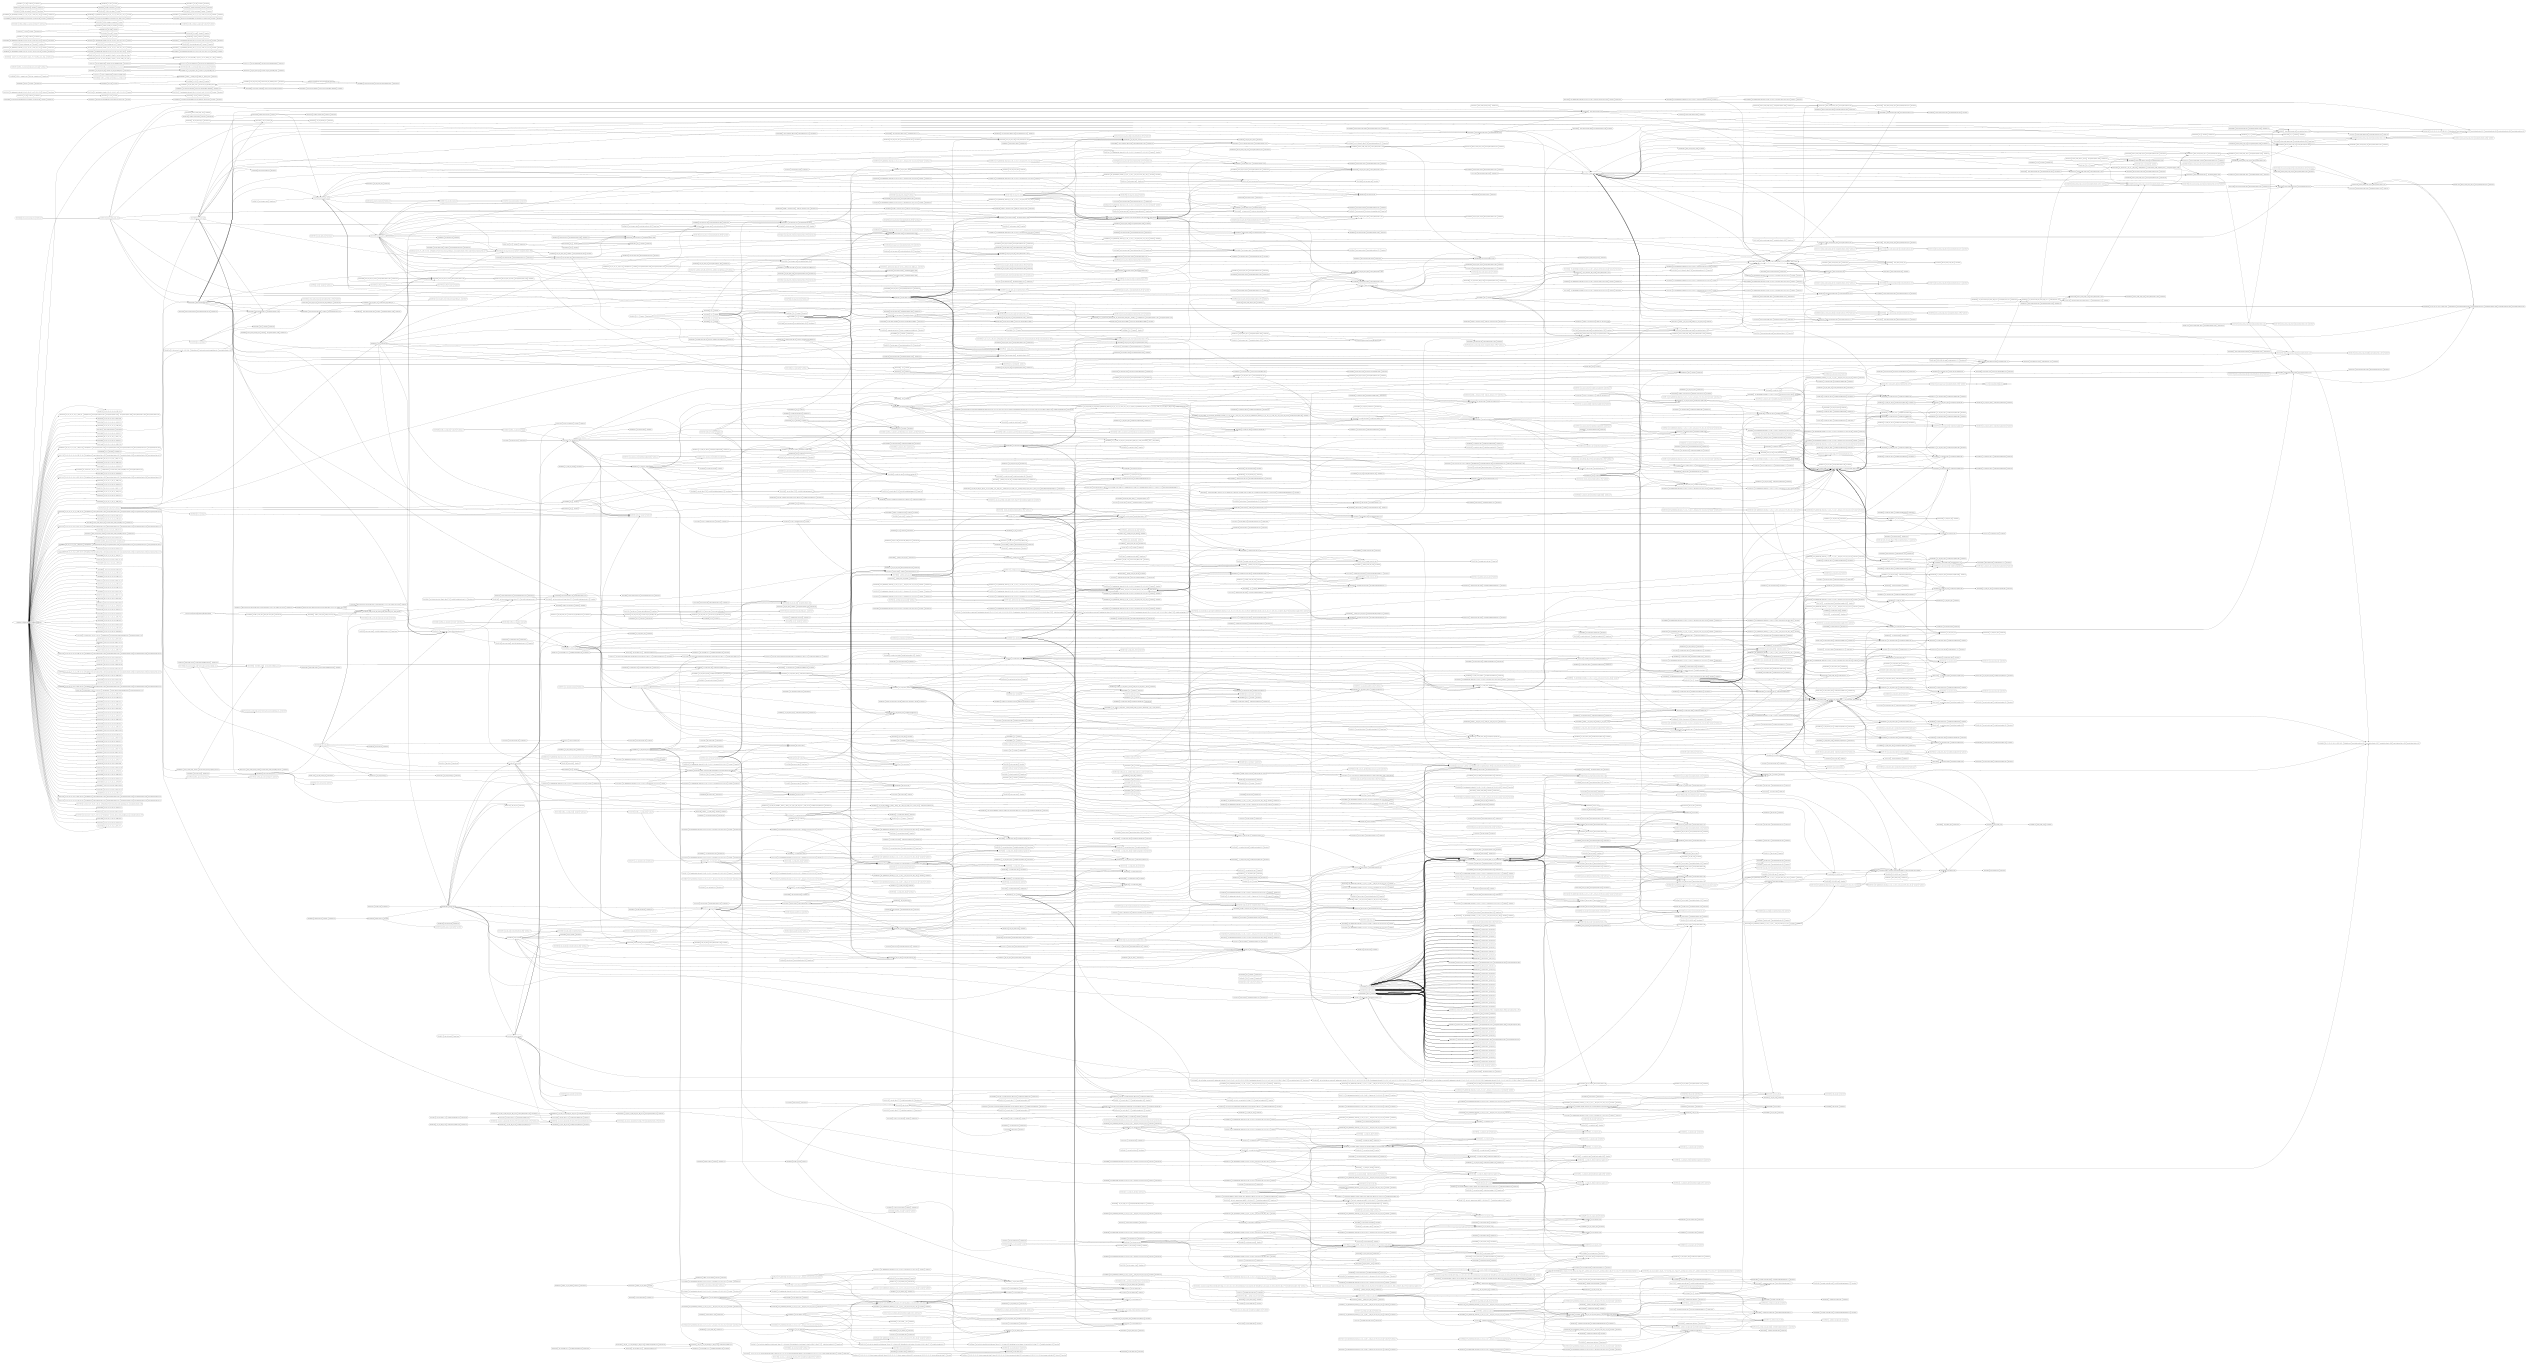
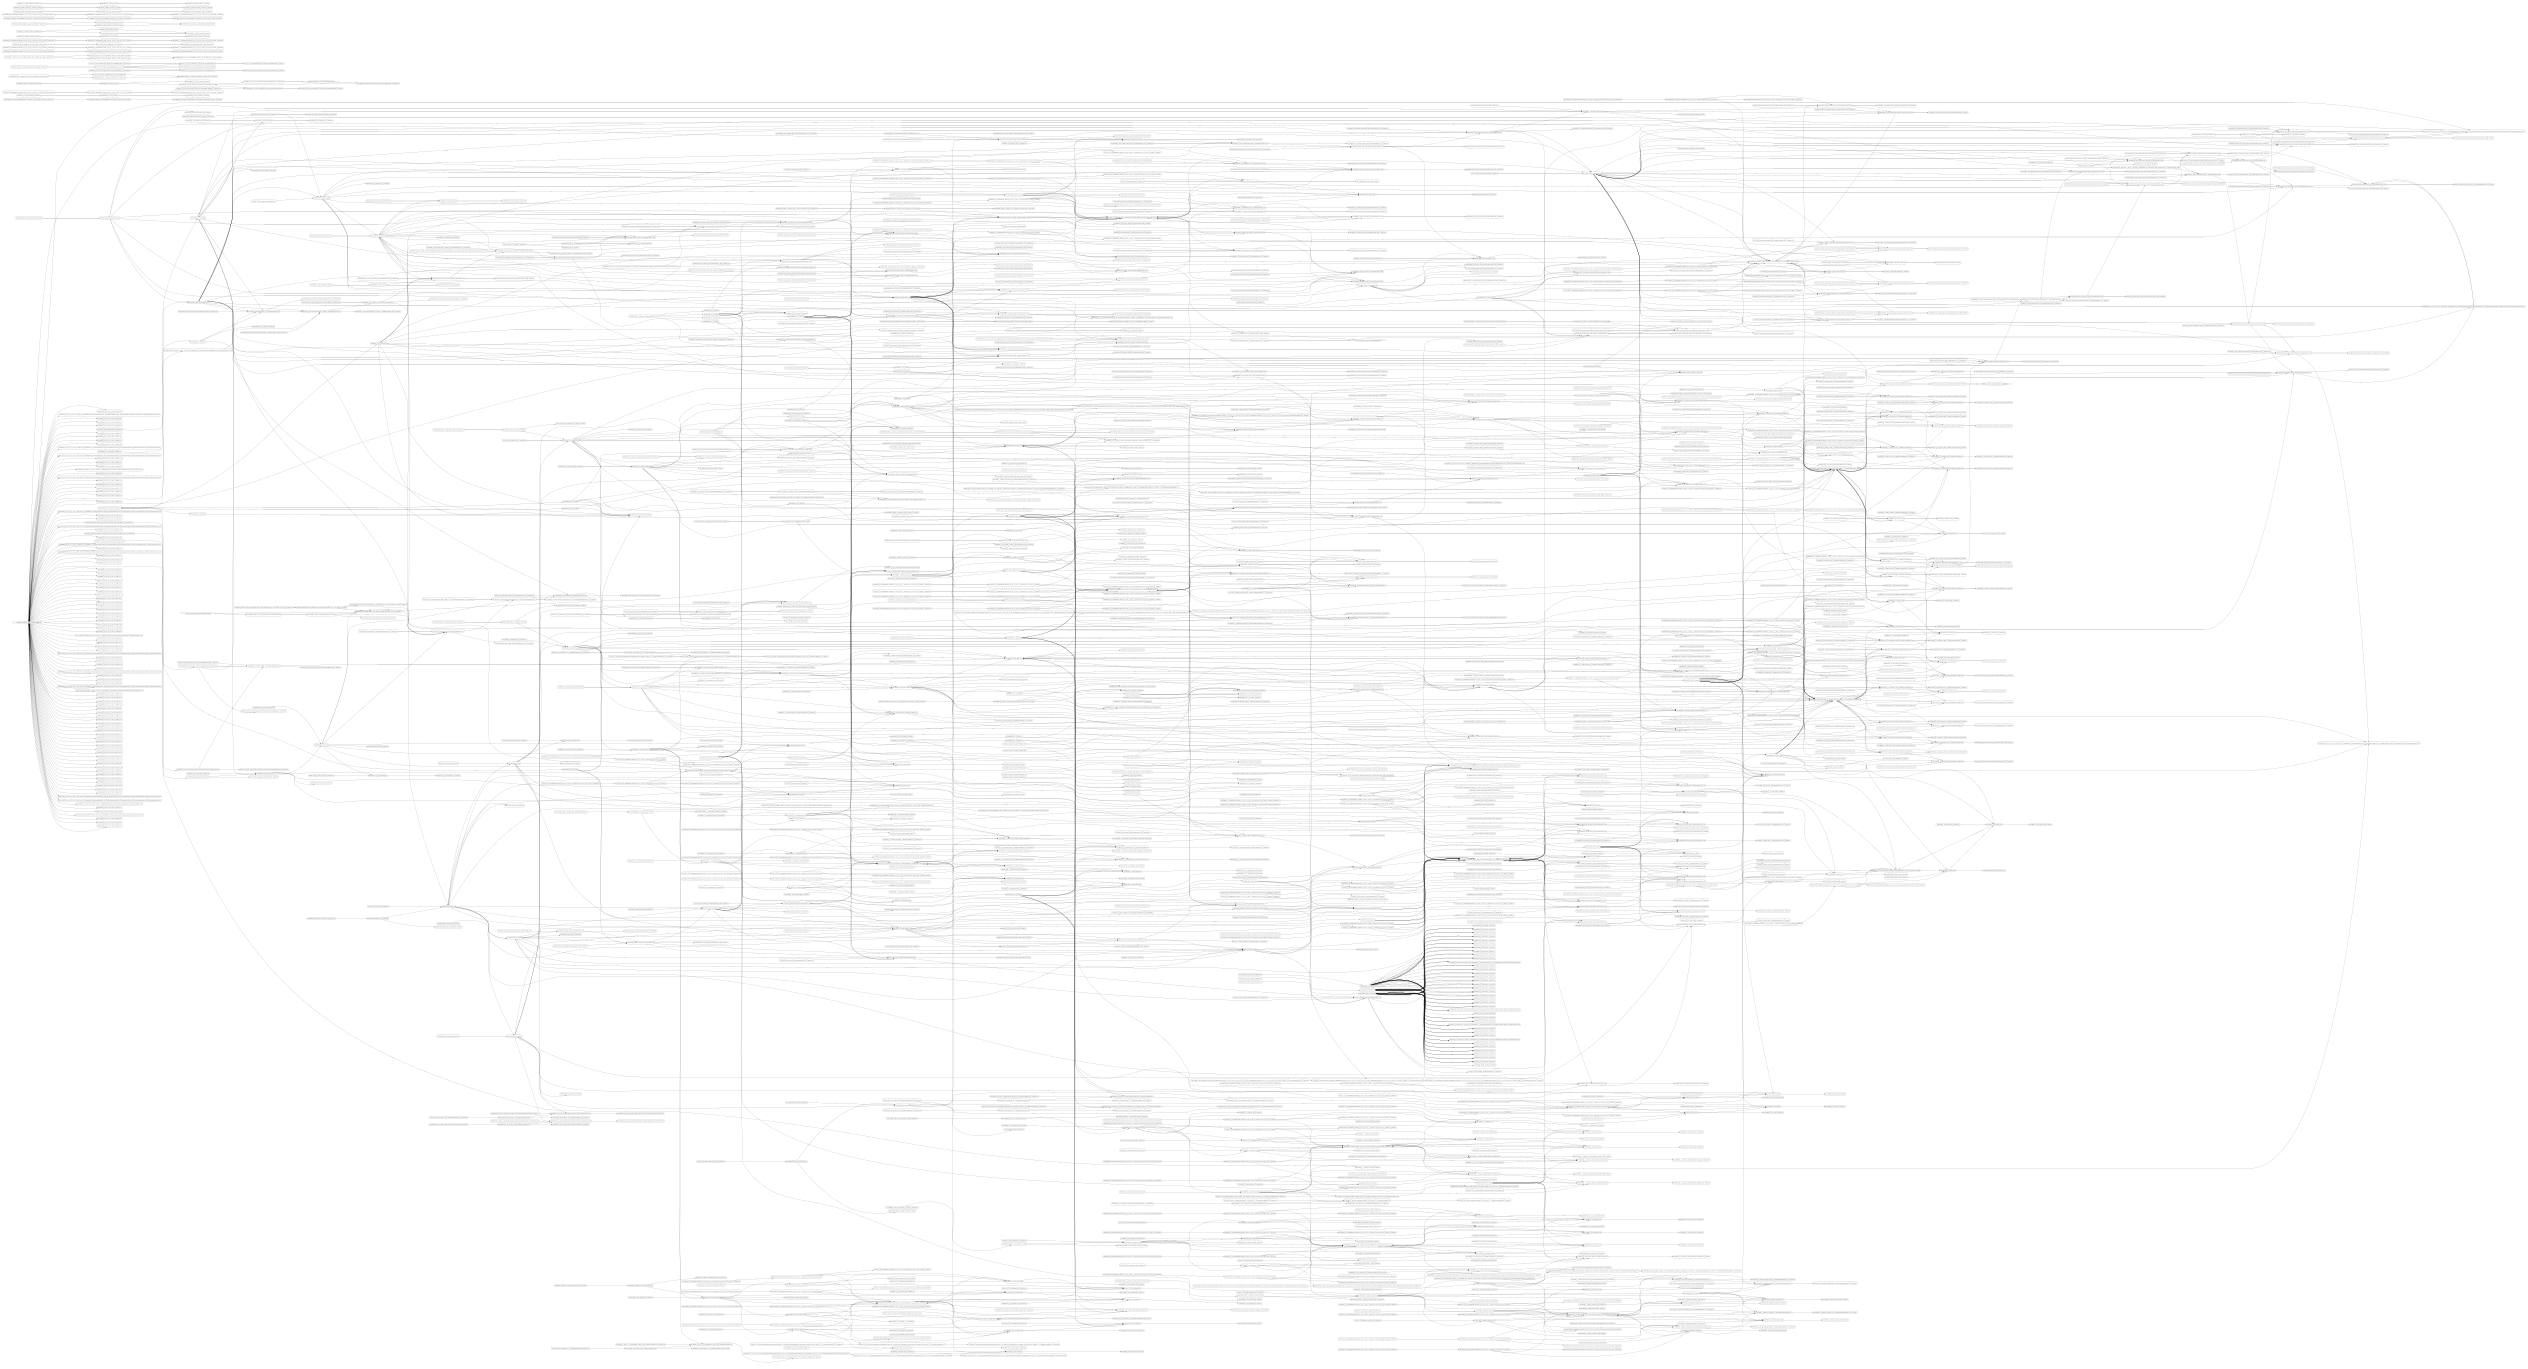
node "CE0x584a810": added
